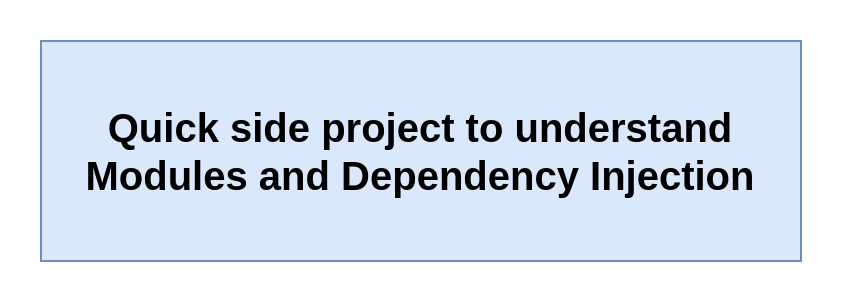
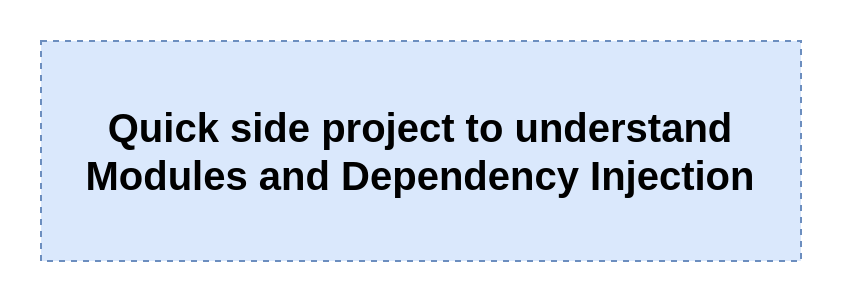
node "Quick side project to understand Modules and Dependency Injection": style solid -> dashed
